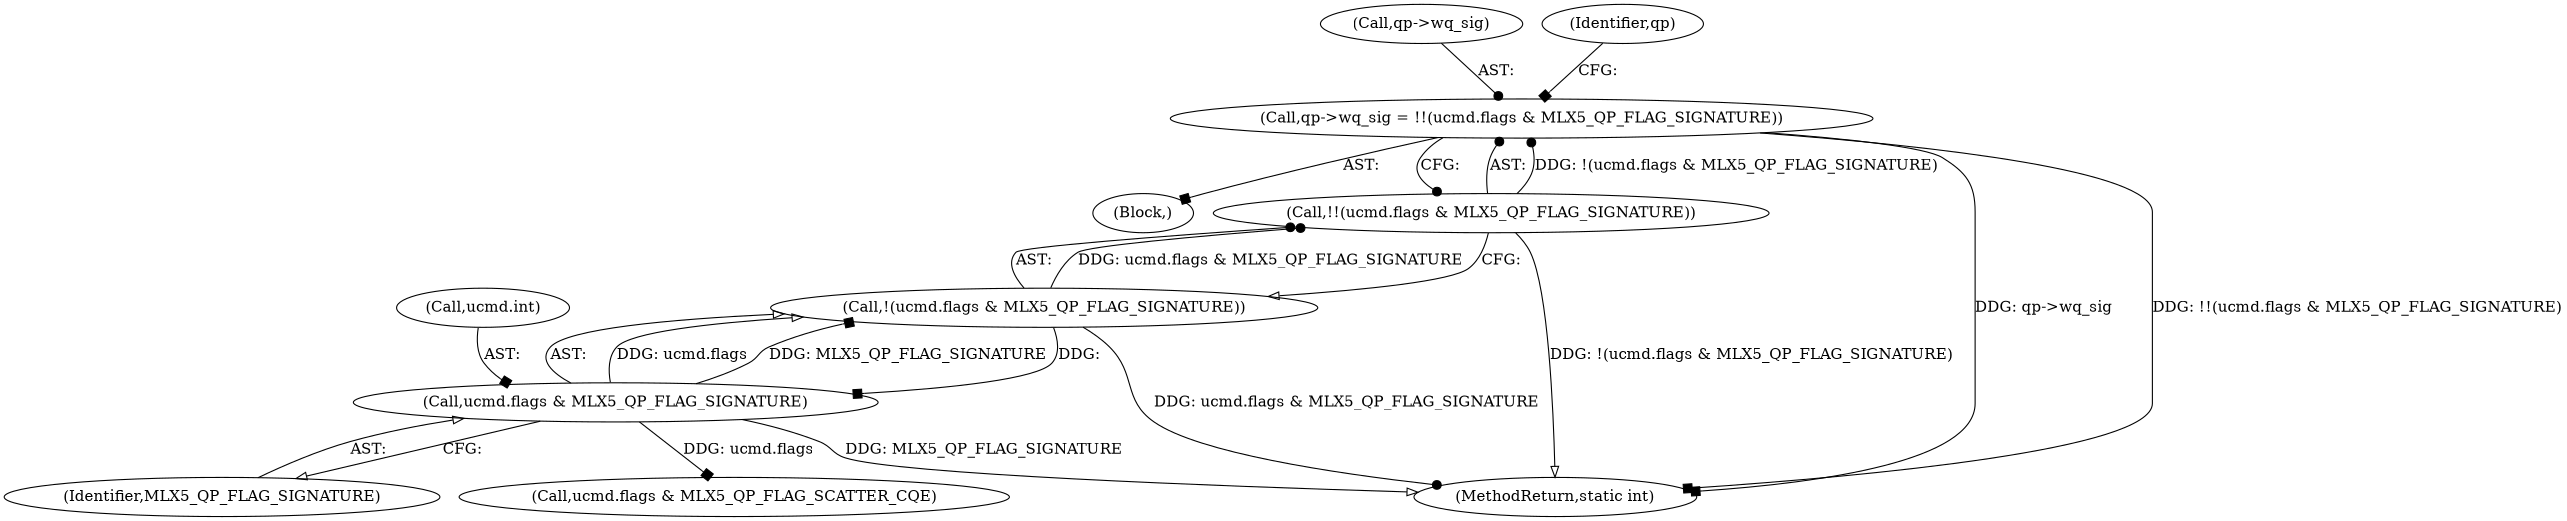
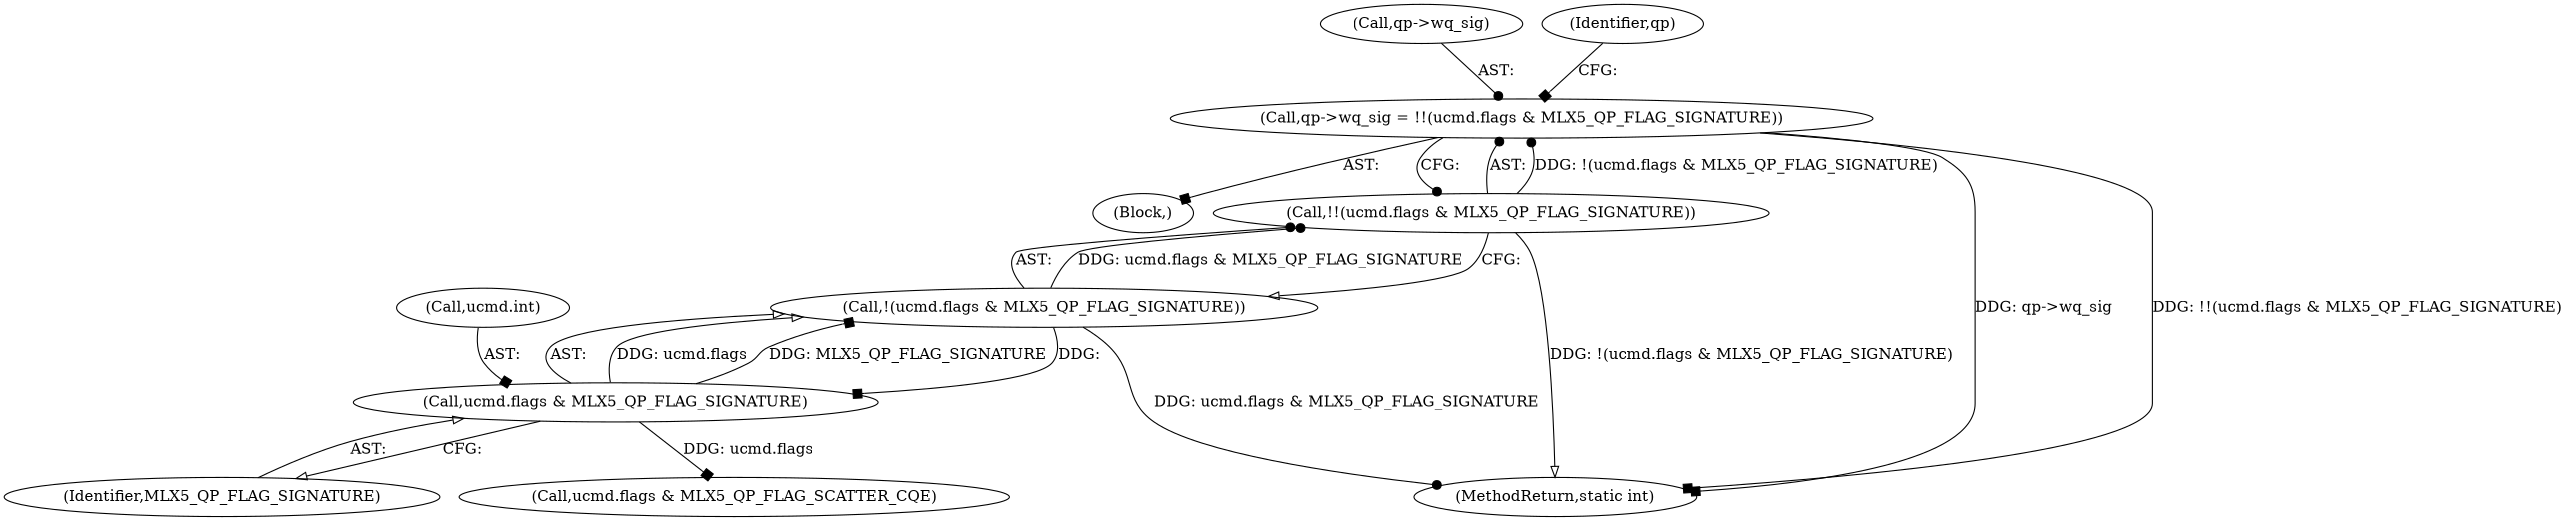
edge "(Call,ucmd.flags & MLX5_QP_FLAG_SIGNATURE)" -> "(MethodReturn,static int)": removed, label "DDG: MLX5_QP_FLAG_SIGNATURE"
